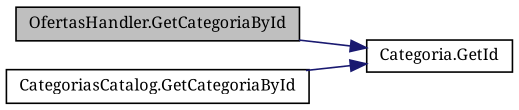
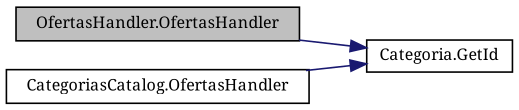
node "OfertasHandler.GetCategoriaById": label "OfertasHandler.GetCategoriaById" -> "OfertasHandler.OfertasHandler"
node "CategoriasCatalog.GetCategoriaById": label "CategoriasCatalog.GetCategoriaById" -> "CategoriasCatalog.OfertasHandler"
